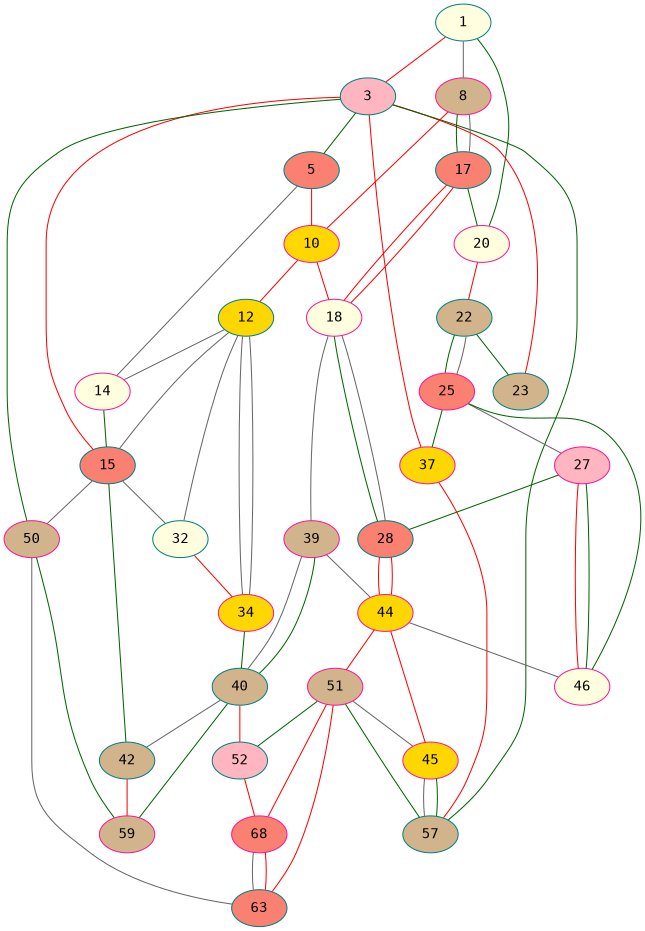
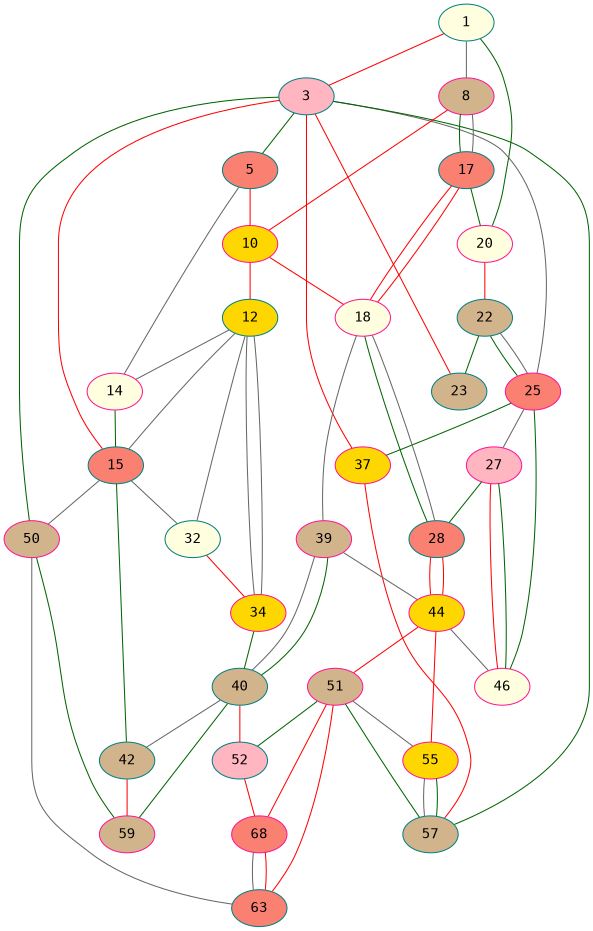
edge "3" -- "25": added
node "45": label "45" -> "55"
